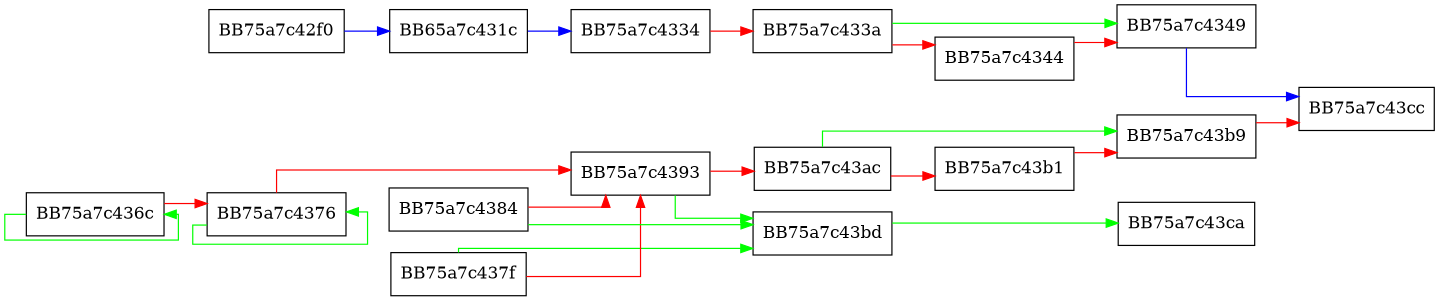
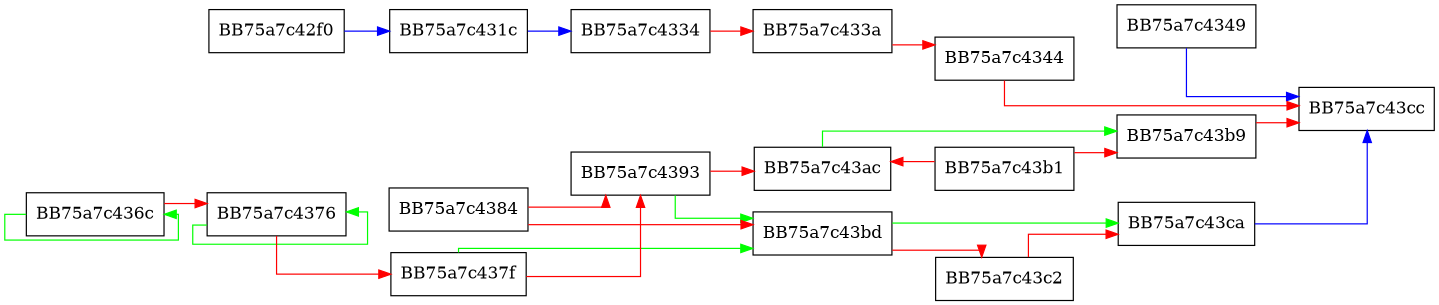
edge "BB75a7c433a" -> "BB75a7c4349": removed
node "BB65a7c431c": label "BB65a7c431c" -> "BB75a7c431c"
edge "BB75a7c4344" -> "BB75a7c4349": now "BB75a7c4344" -> "BB75a7c43cc"
edge "BB75a7c4376" -> "BB75a7c4393": now "BB75a7c4376" -> "BB75a7c437f"
edge "BB75a7c43ac" -> "BB75a7c43b1": reversed
edge "BB75a7c43ca" -> "BB75a7c43cc": added
edge "BB75a7c4384" -> "BB75a7c43bd": color green -> red
node "BB75a7c43c2": added
